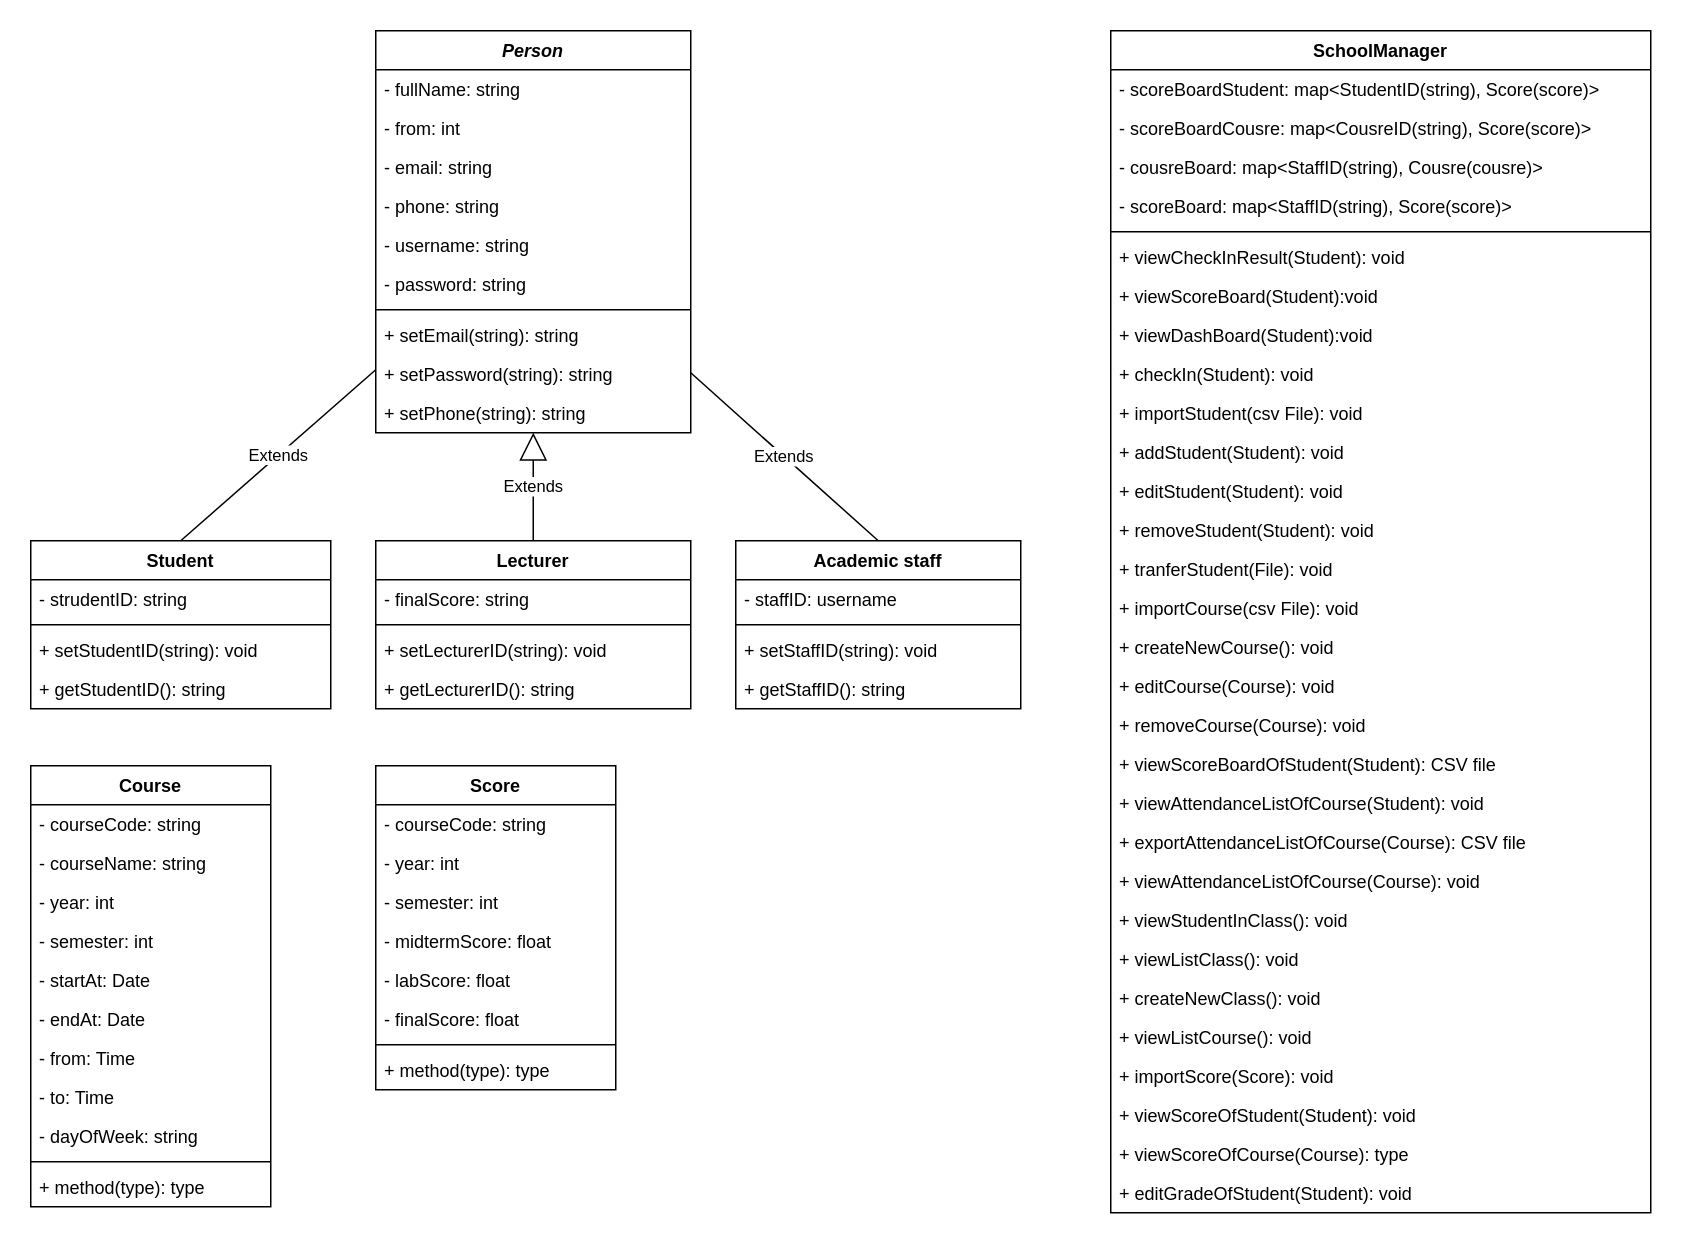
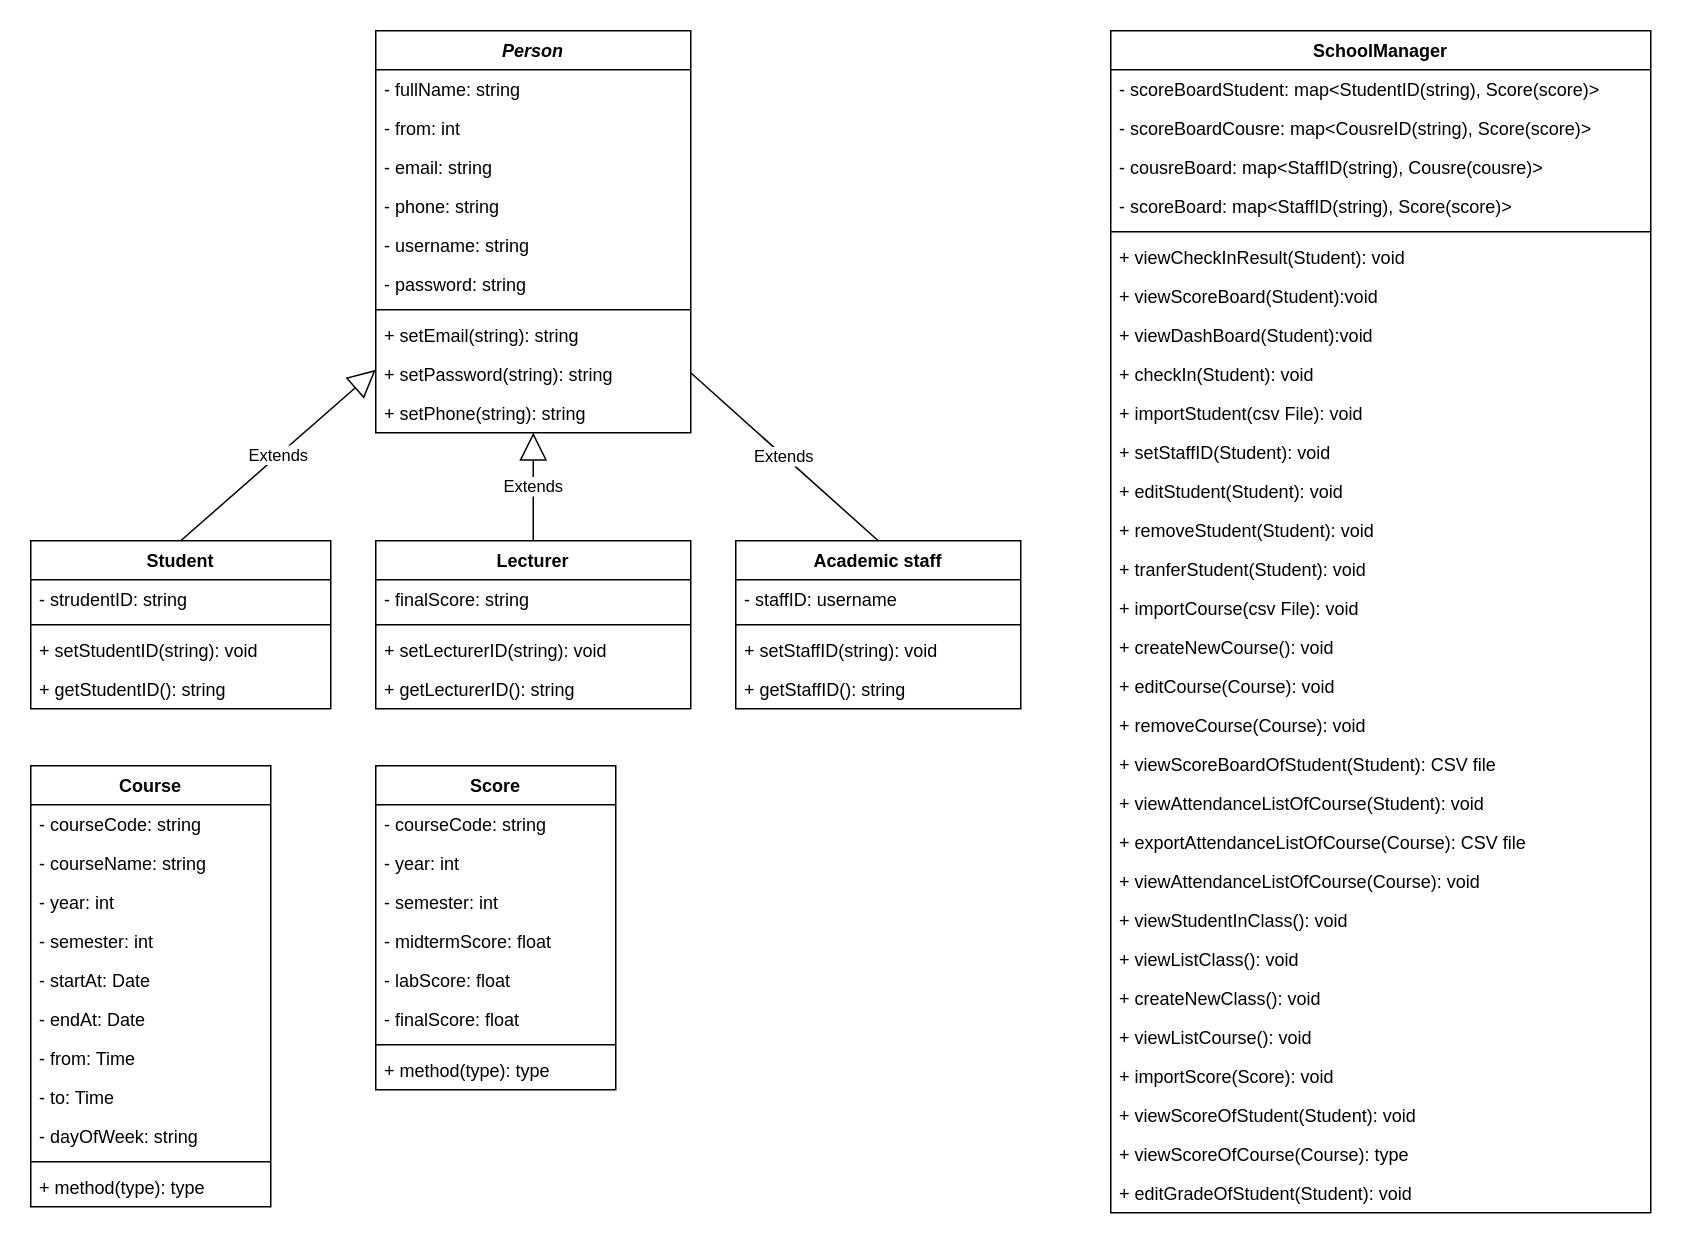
edge "Person" -- "Student": arrowhead none -> block
node "+ addStudent(Student): void": label "+ addStudent(Student): void" -> "+ setStaffID(Student): void"
node "+ tranferStudent(File): void": label "+ tranferStudent(File): void" -> "+ tranferStudent(Student): void"
